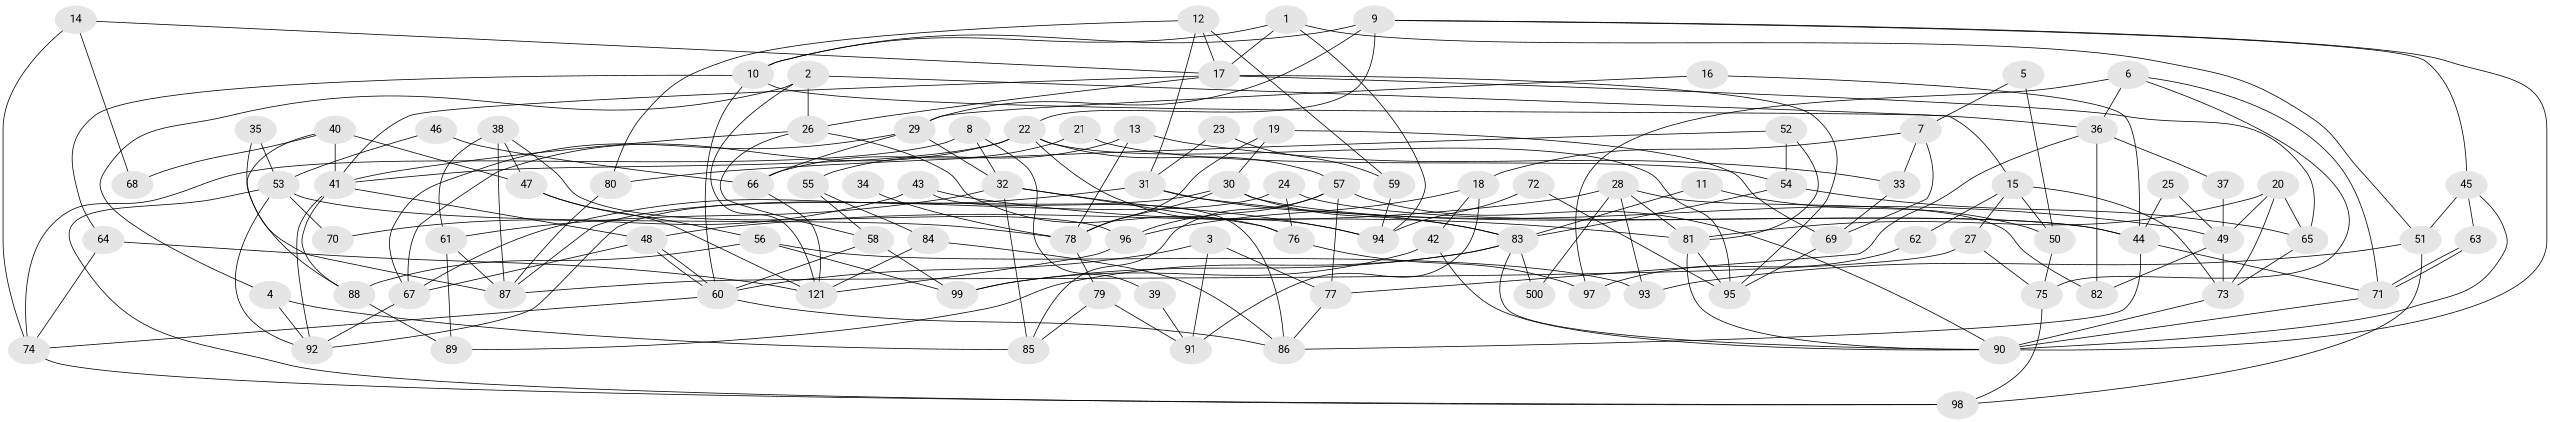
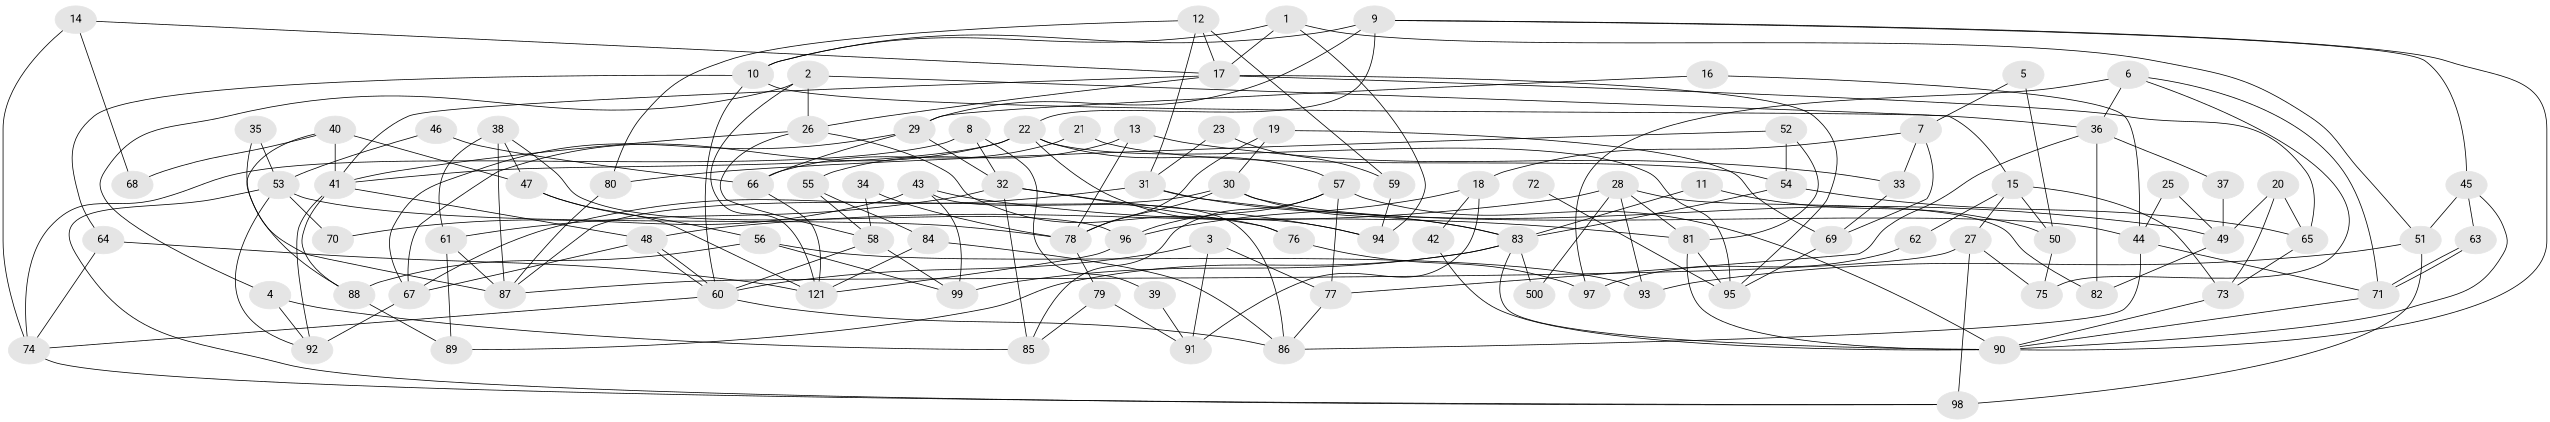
node "24": removed
edge "34" -- "58": added
edge "72" -- "94": removed
edge "20" -- "81": removed
edge "49" -- "73": removed
edge "42" -- "99": now "43" -- "99"
edge "75" -- "98": now "27" -- "98"
